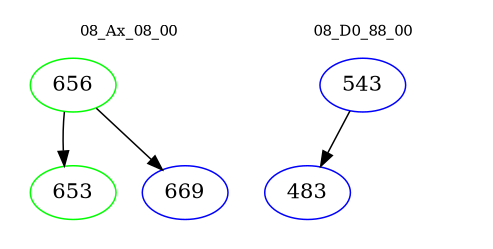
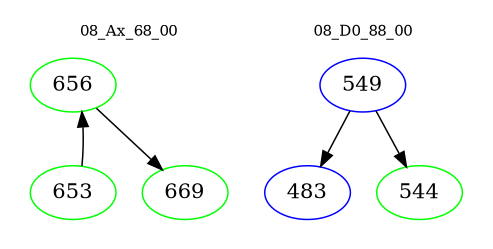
cluster "08_Ax_08_00": label "08_Ax_08_00" -> "08_Ax_68_00"
node "543": label "543" -> "549"
edge "656" -> "653": reversed
node "669": color blue -> green
node "544": added
